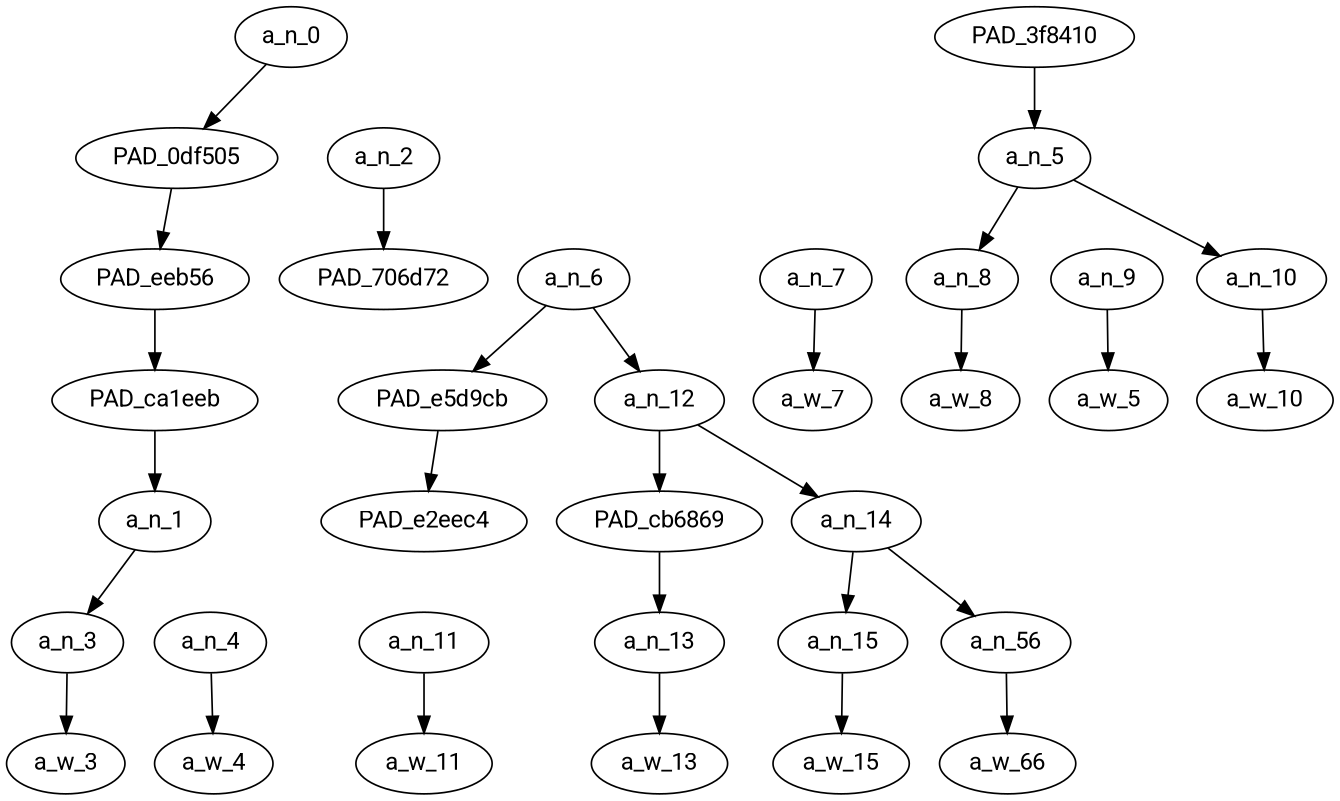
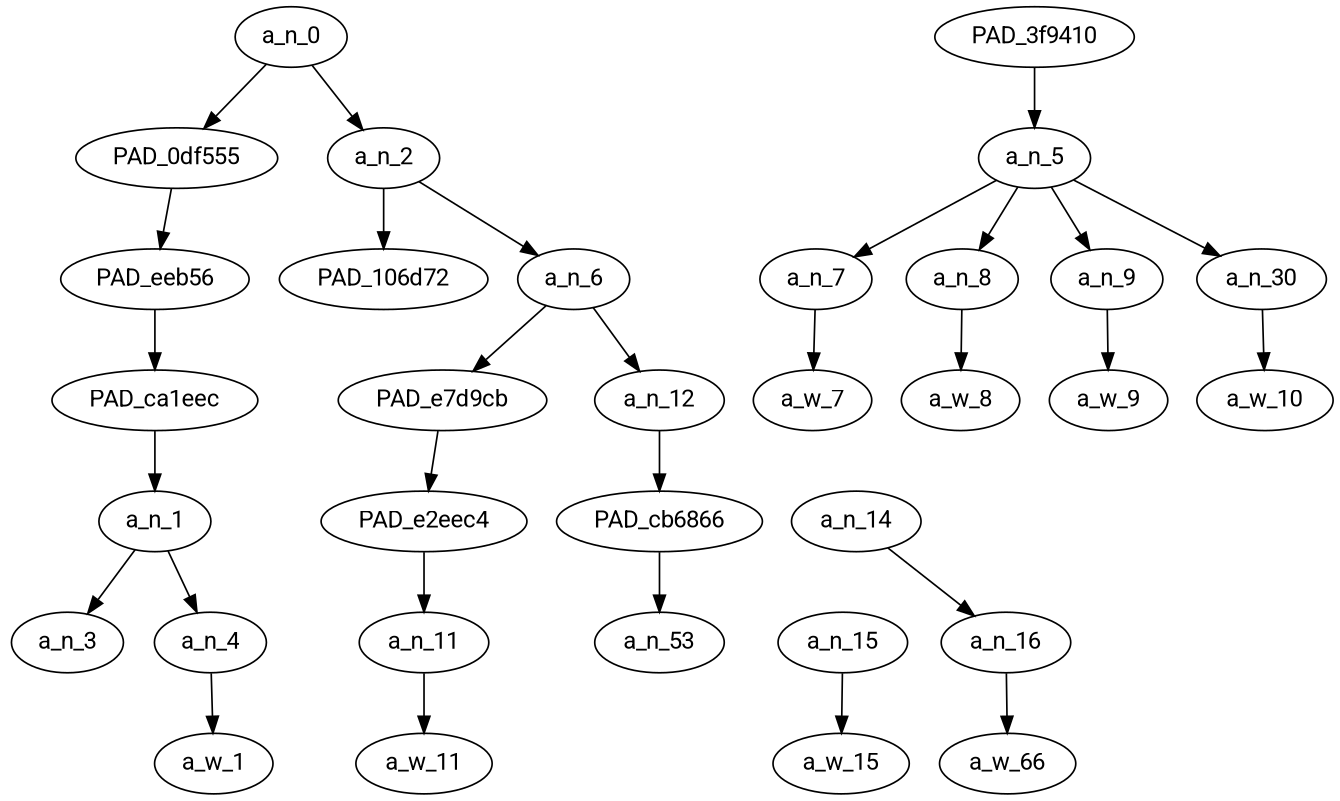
node "PAD_3f8410": label "PAD_3f8410" -> "PAD_3f9410"
edge "a_n_0" -> "a_n_2": added
node "PAD_0df505": label "PAD_0df505" -> "PAD_0df555"
edge "a_n_5" -> "a_n_9": added
edge "a_n_2" -> "a_n_6": added
edge "a_n_5" -> "a_n_7": added
node "PAD_706d72": label "PAD_706d72" -> "PAD_106d72"
node "a_n_10": label "a_n_10" -> "a_n_30"
node "PAD_ca1eeb": label "PAD_ca1eeb" -> "PAD_ca1eec"
node "PAD_e5d9cb": label "PAD_e5d9cb" -> "PAD_e7d9cb"
node "a_w_5": label "a_w_5" -> "a_w_9"
edge "a_n_12" -> "a_n_14": removed
node "PAD_cb6869": label "PAD_cb6869" -> "PAD_cb6866"
edge "a_n_1" -> "a_n_4": added
edge "PAD_e2eec4" -> "a_n_11": added
edge "a_n_14" -> "a_n_15": removed
node "a_n_13": label "a_n_13" -> "a_n_53"
node "a_n_56": label "a_n_56" -> "a_n_16"
node "a_w_3": removed
node "a_w_4": label "a_w_4" -> "a_w_1"
node "a_w_13": removed
